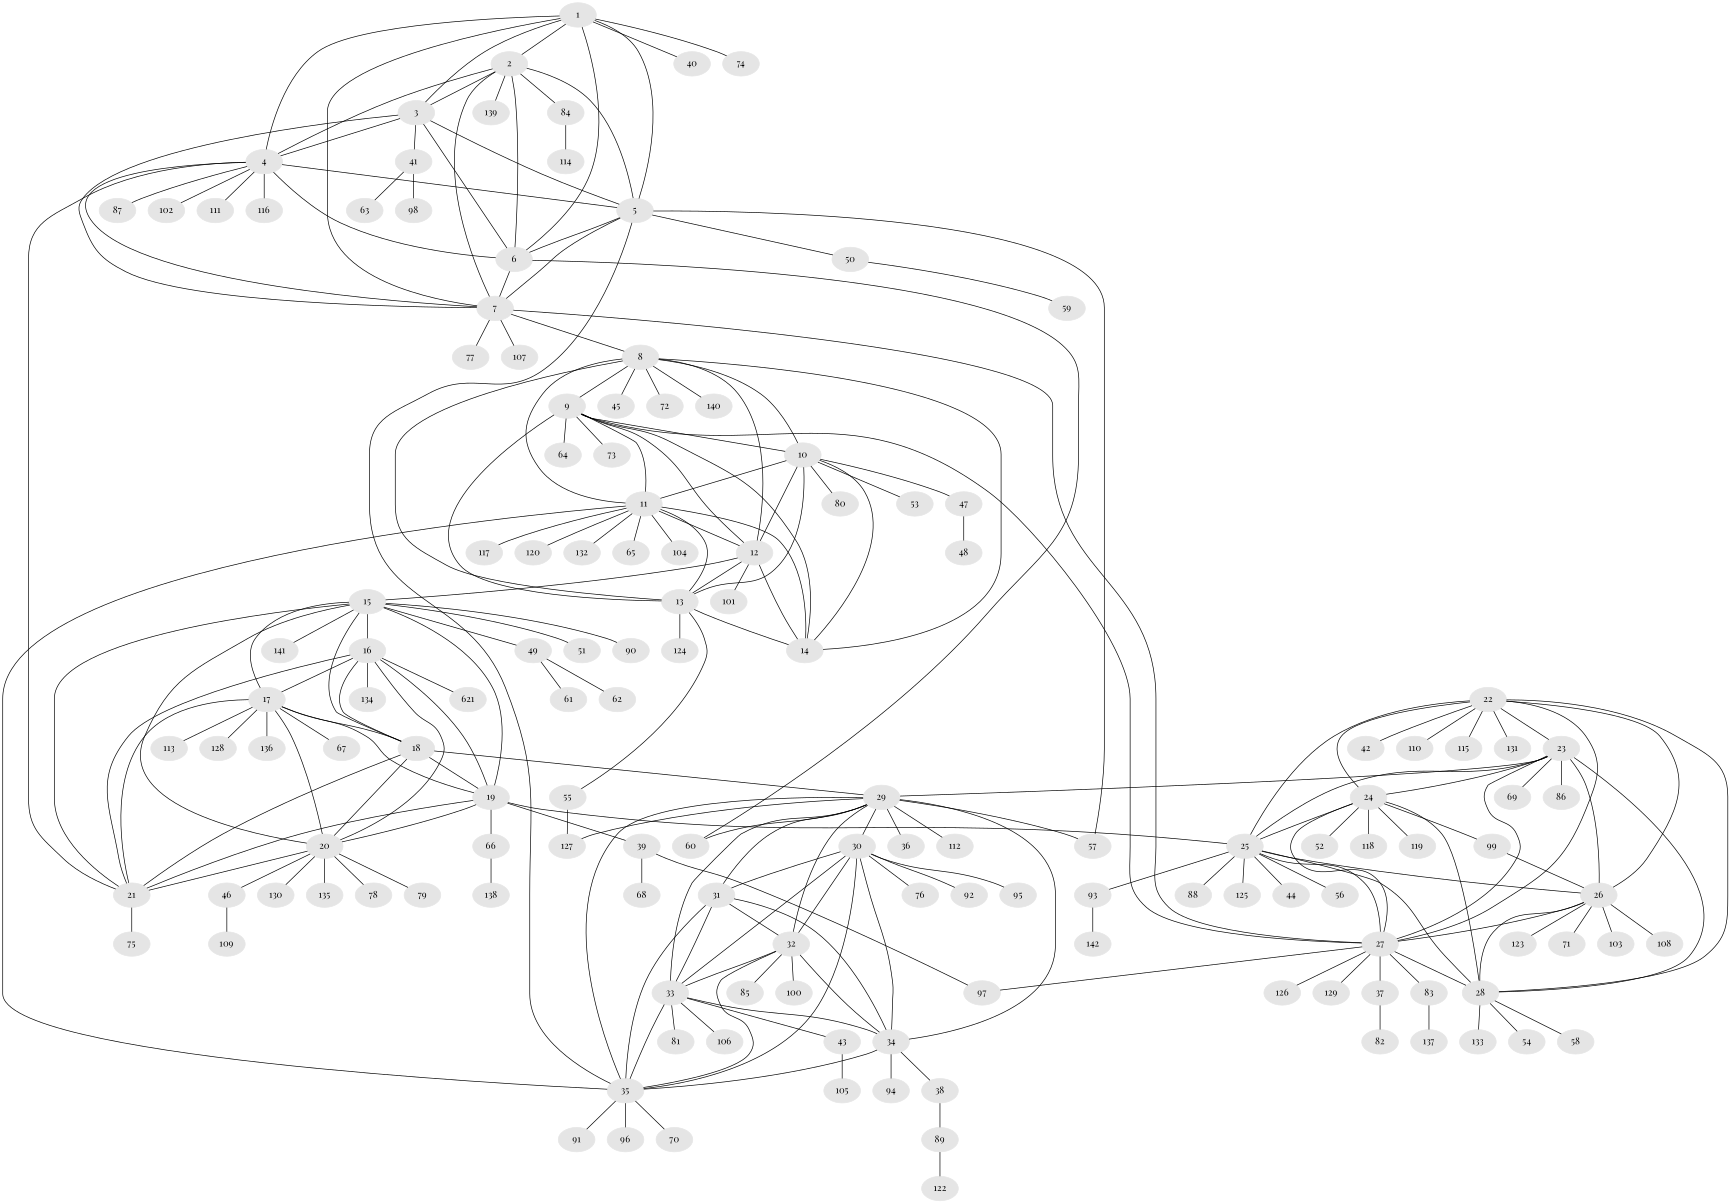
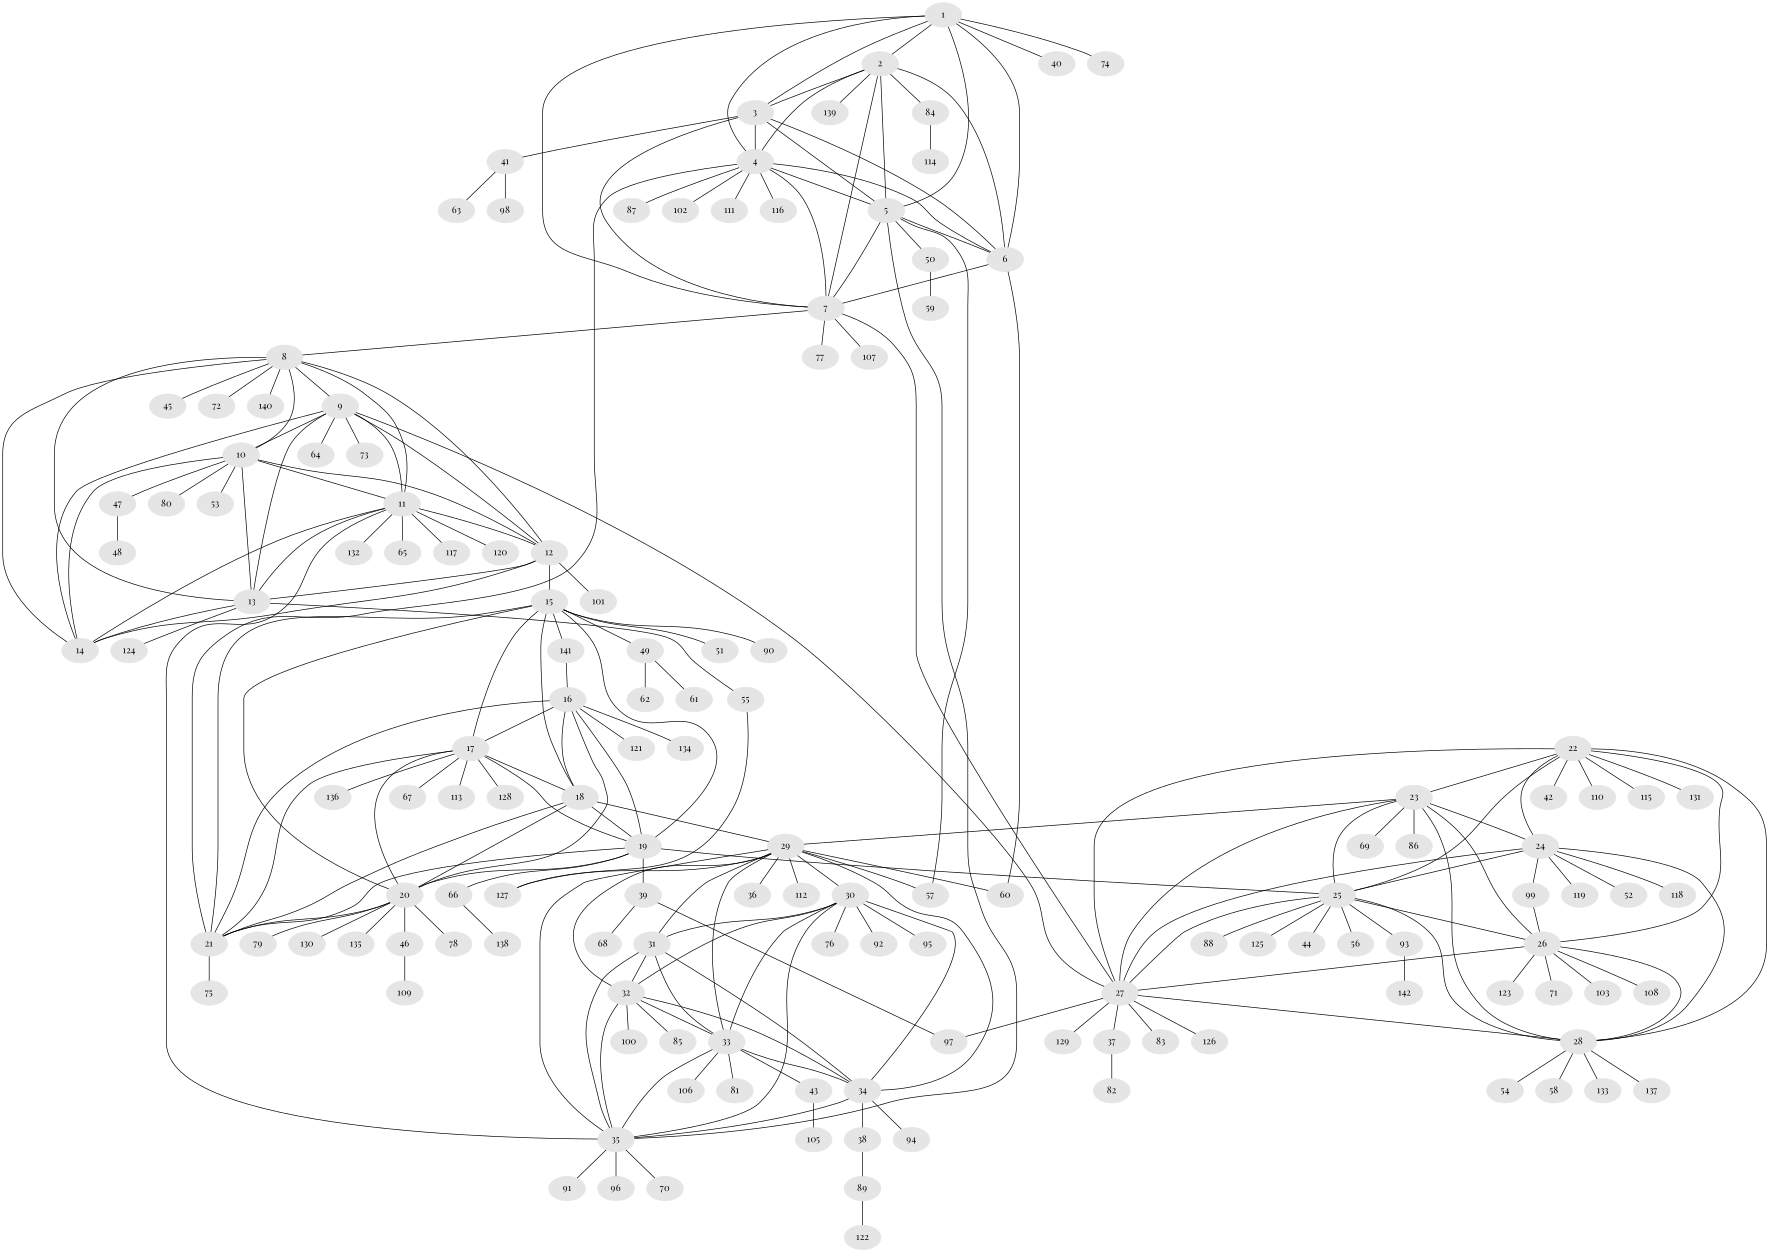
node "104": removed
edge "15" -- "16": now "141" -- "16"
node "621": label "621" -> "121"
edge "83" -- "137": now "28" -- "137"
